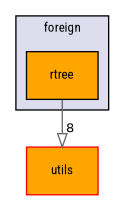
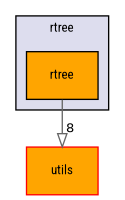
cluster "foreign": label "foreign" -> "rtree"
